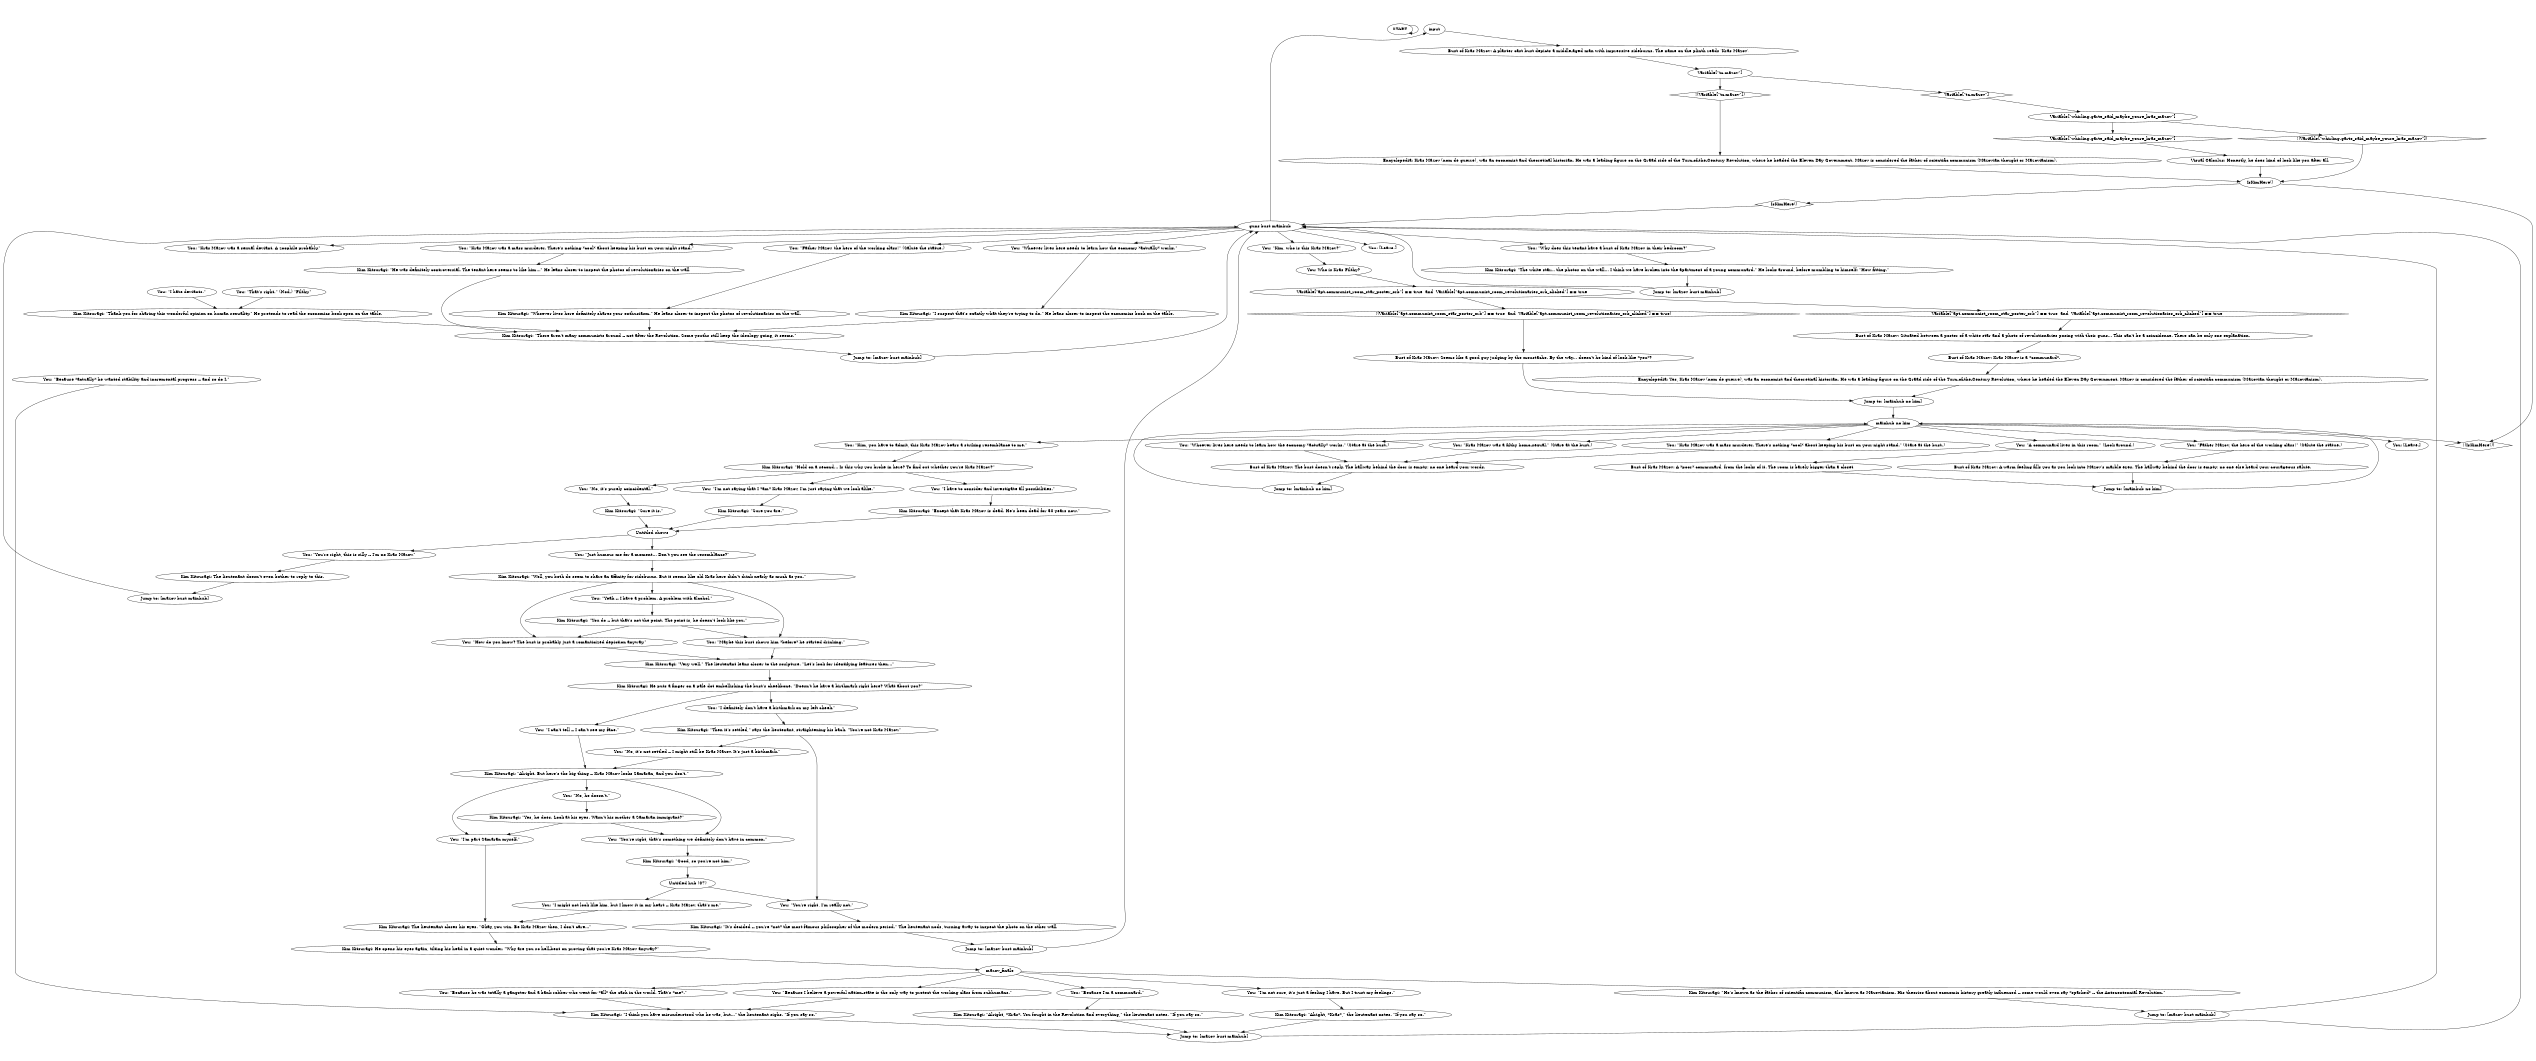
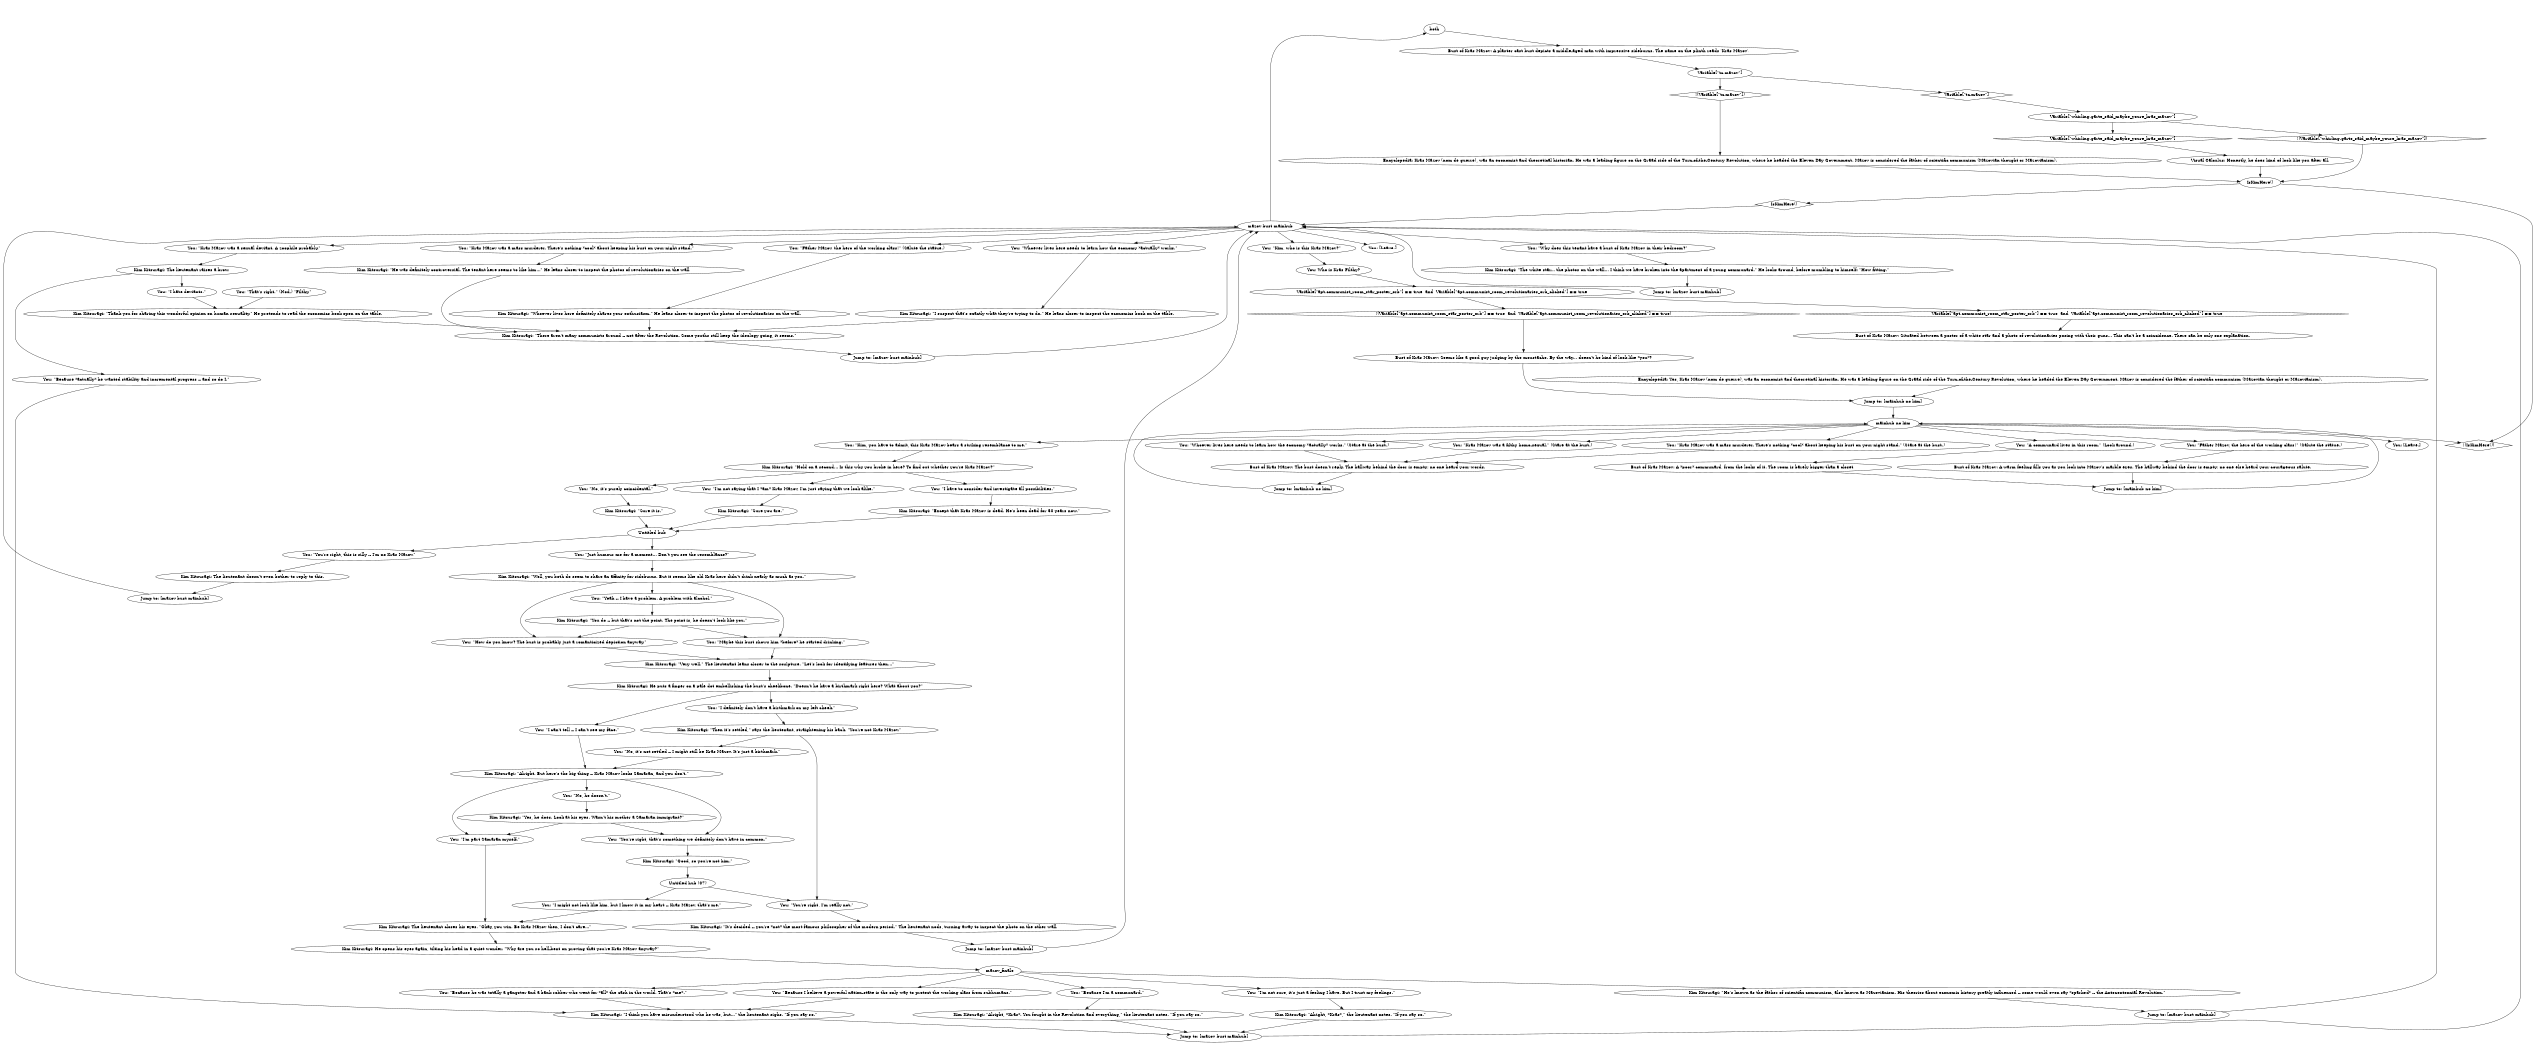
node "START": removed
node "input": label "input" -> "both"
node "guns bust mainhub": label "guns bust mainhub" -> "mazov bust mainhub"
node "Kim Kitsuragi: The lieutenant raises a brow.": added
node "Bust of Kras Mazov: Kras Mazov is a *communard*.": removed
node "Untitled shows": label "Untitled shows" -> "Untitled hub"
